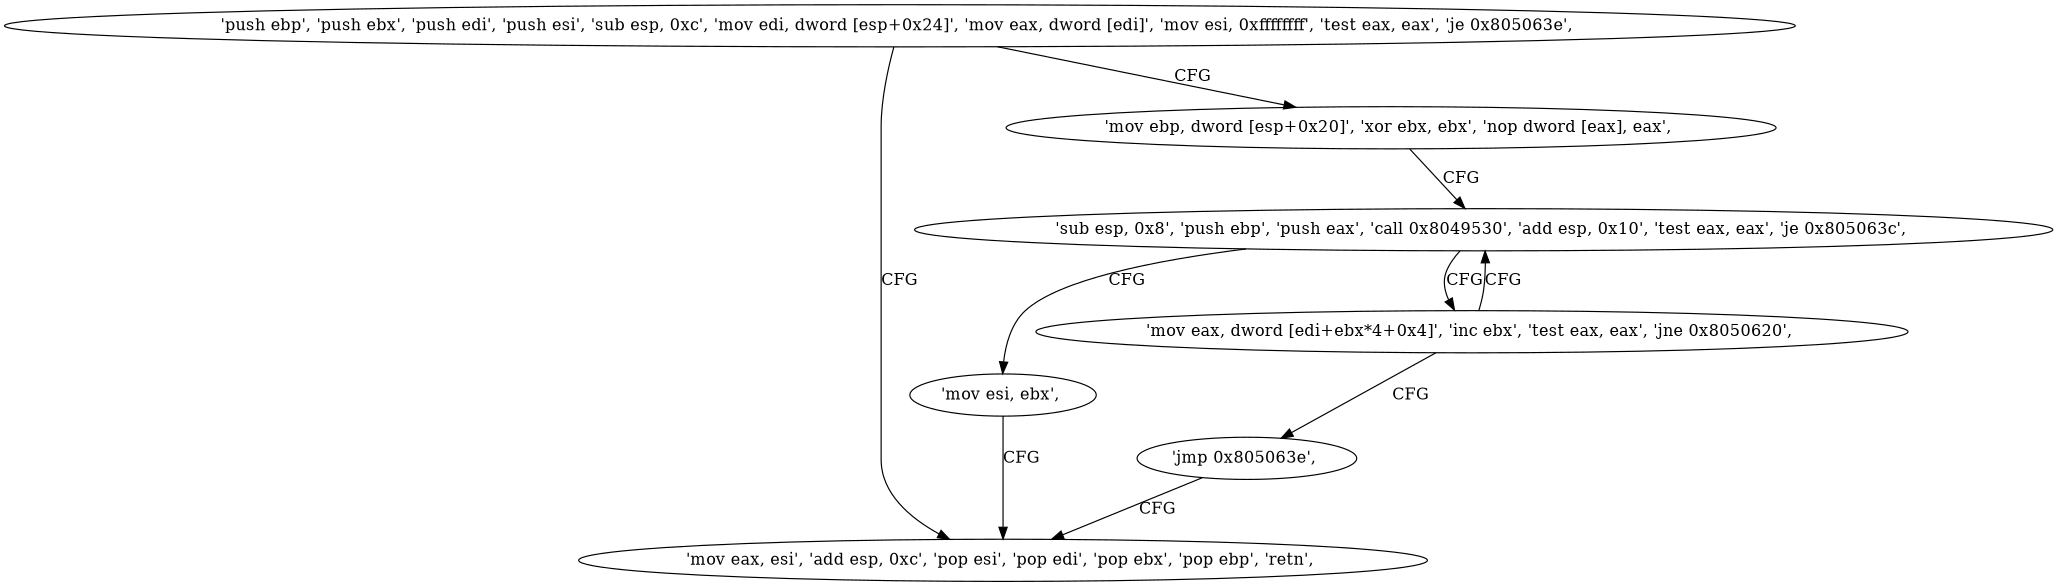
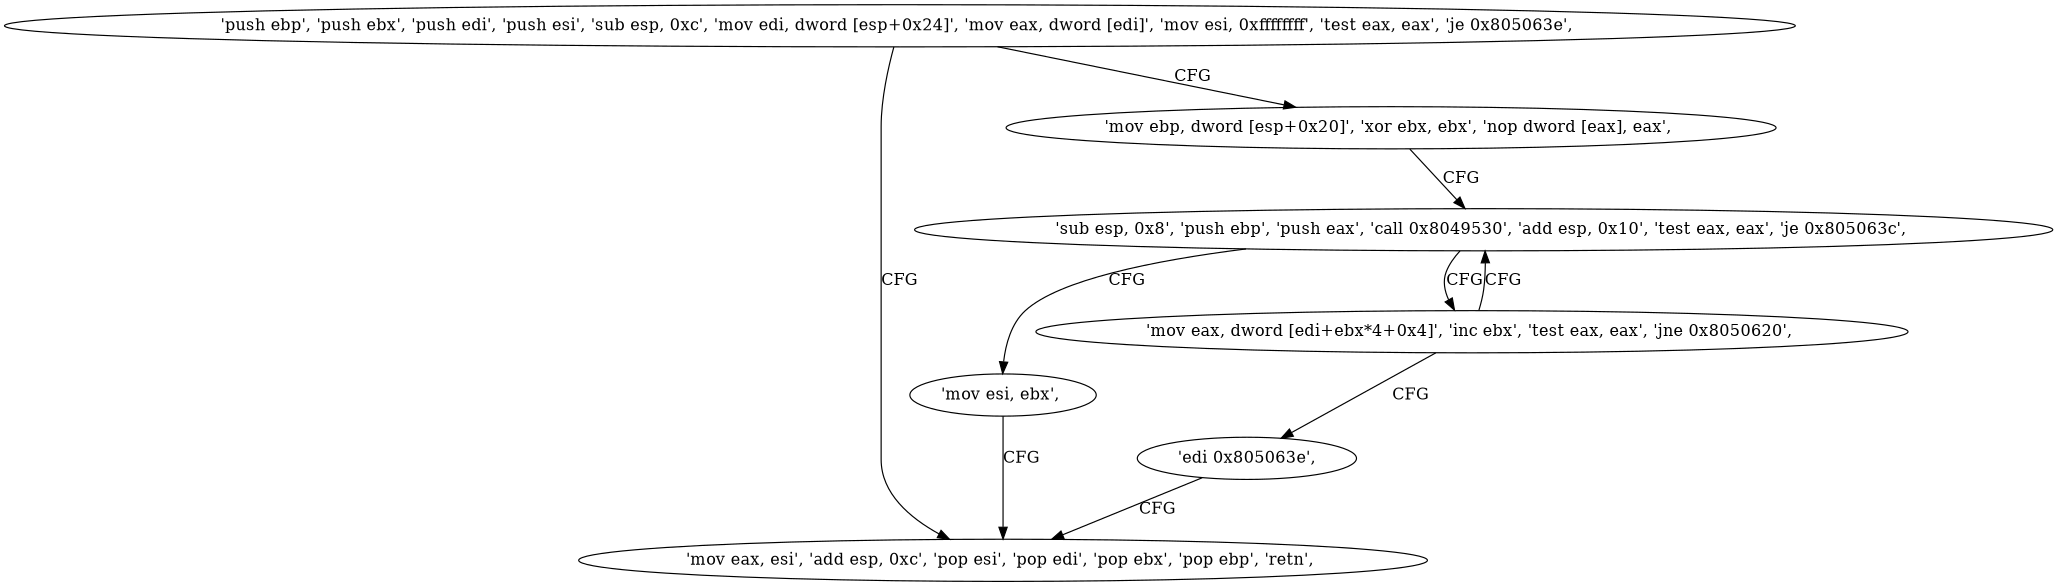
node "'jmp 0x805063e',": label "'jmp 0x805063e'," -> "'edi 0x805063e',"
